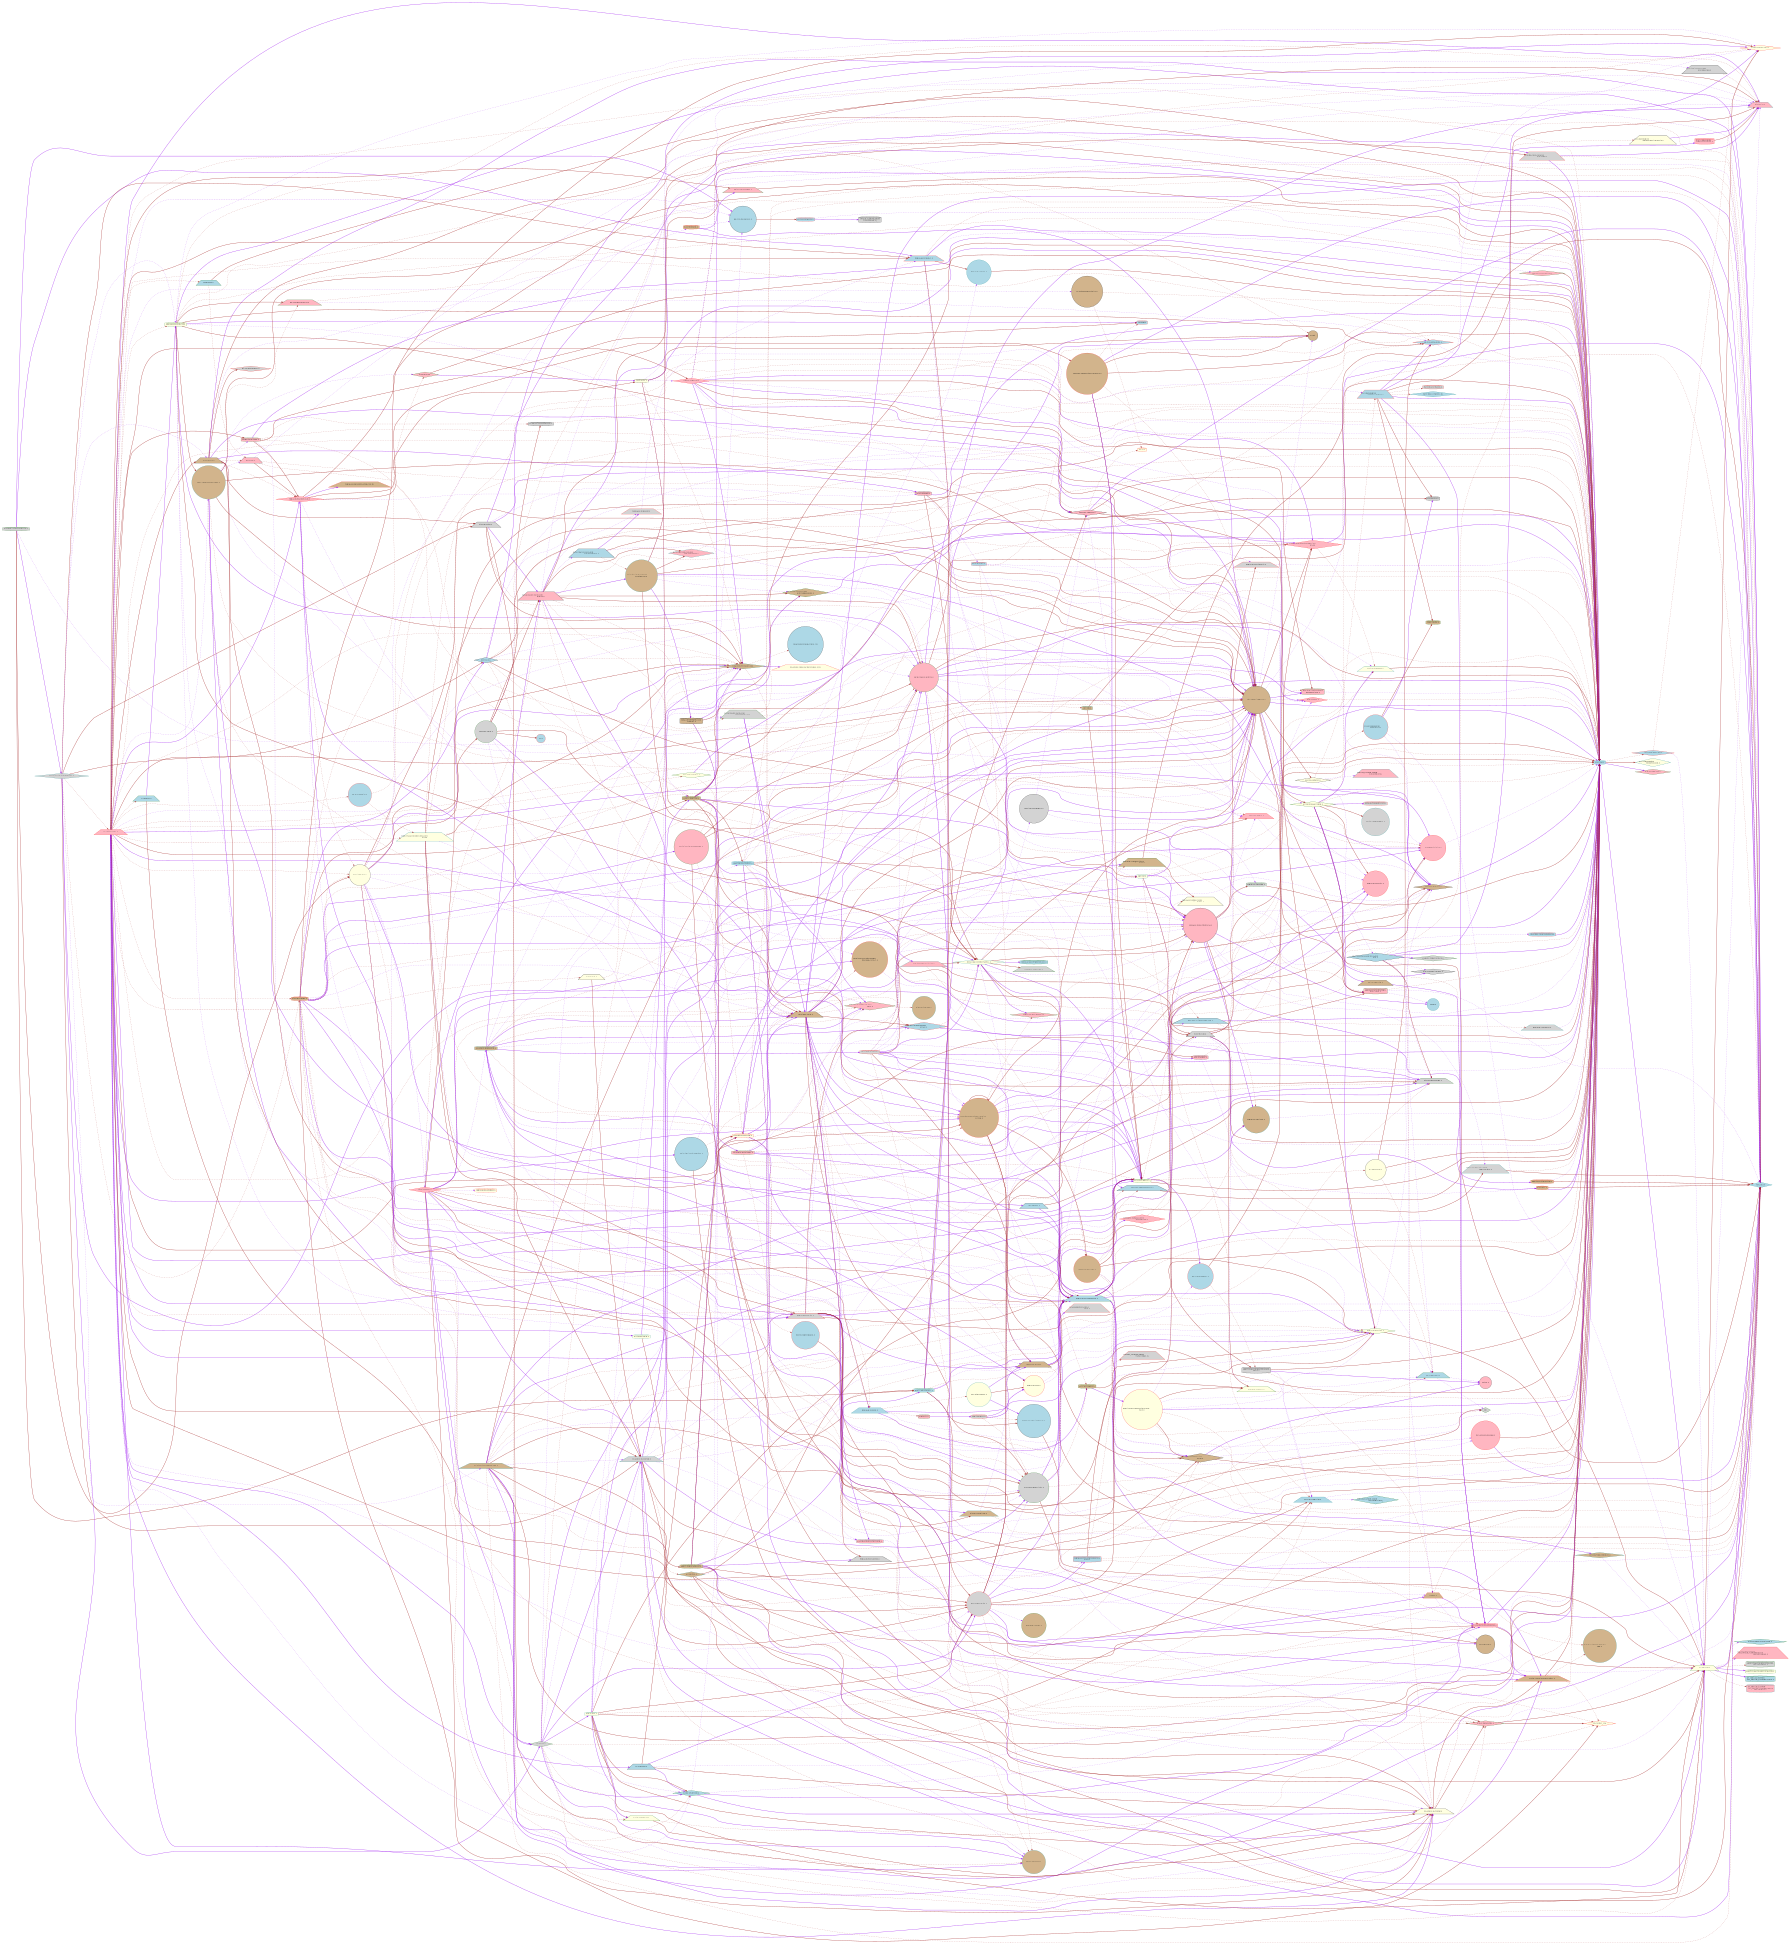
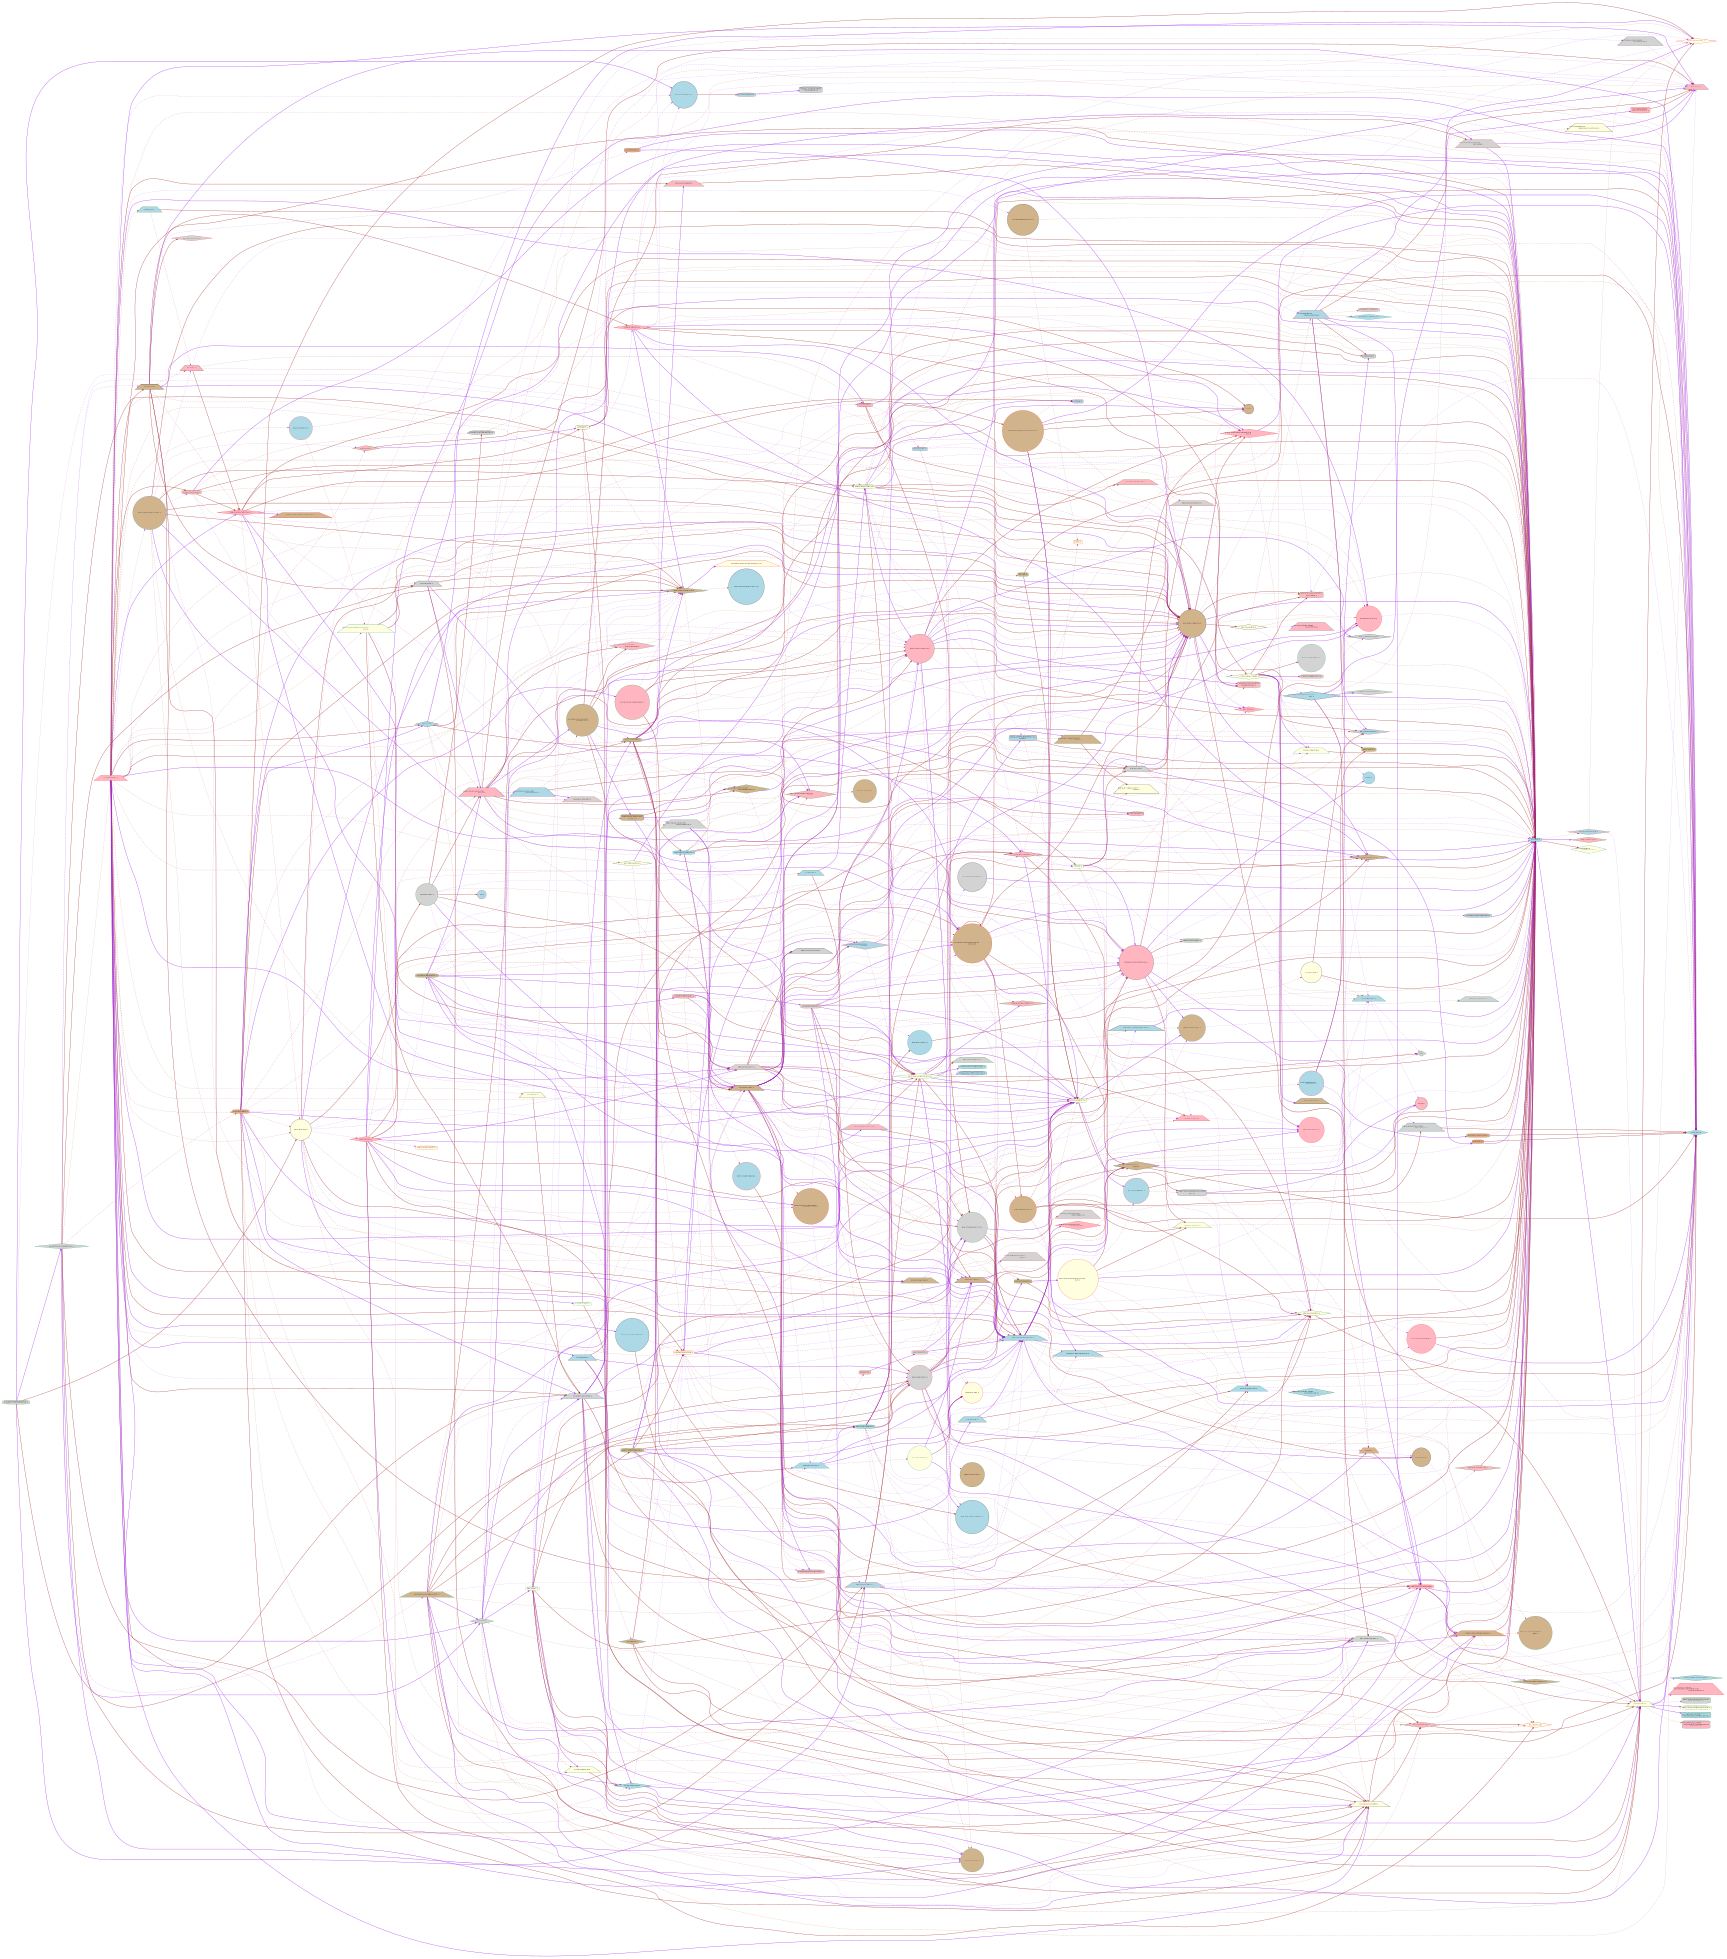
edge "Templates/RefCounting.h" -> "Async/TaskGraphInterfaces.h": reversed
node "Concepts/StaticStructProvider.h": added
